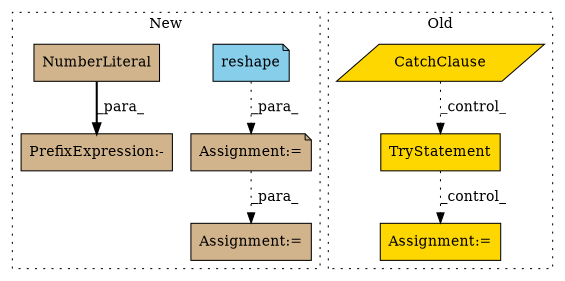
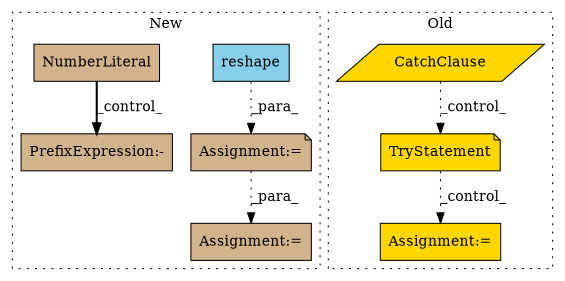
node "reshape": shape note -> box
edge "NumberLiteral" -> "PrefixExpression:-": label "_para_" -> "_control_"
node "TryStatement": shape box -> note
